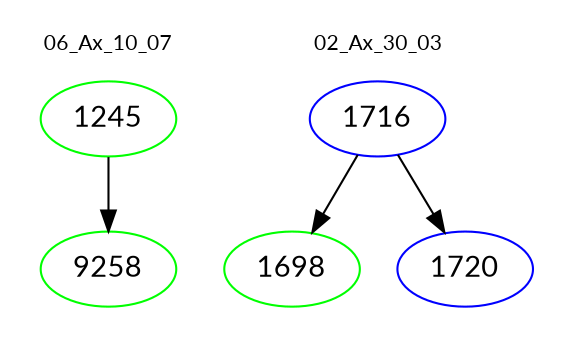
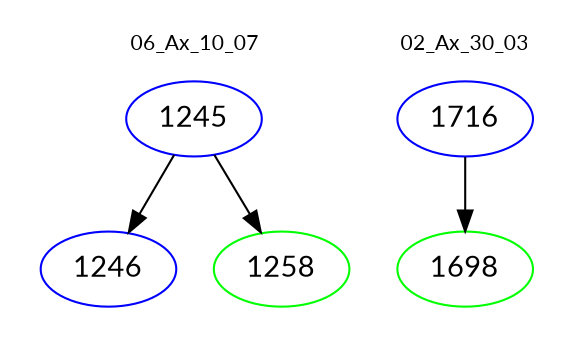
node "1245": color green -> blue
node "9258": label "9258" -> "1258"
node "1246": added
node "1720": removed
